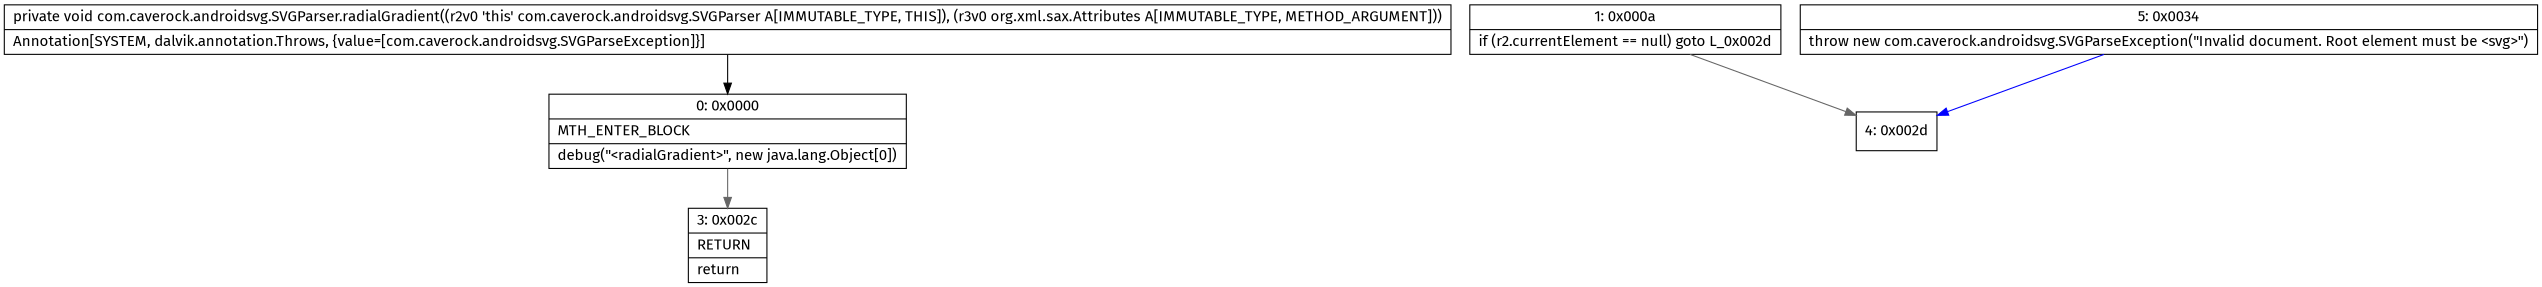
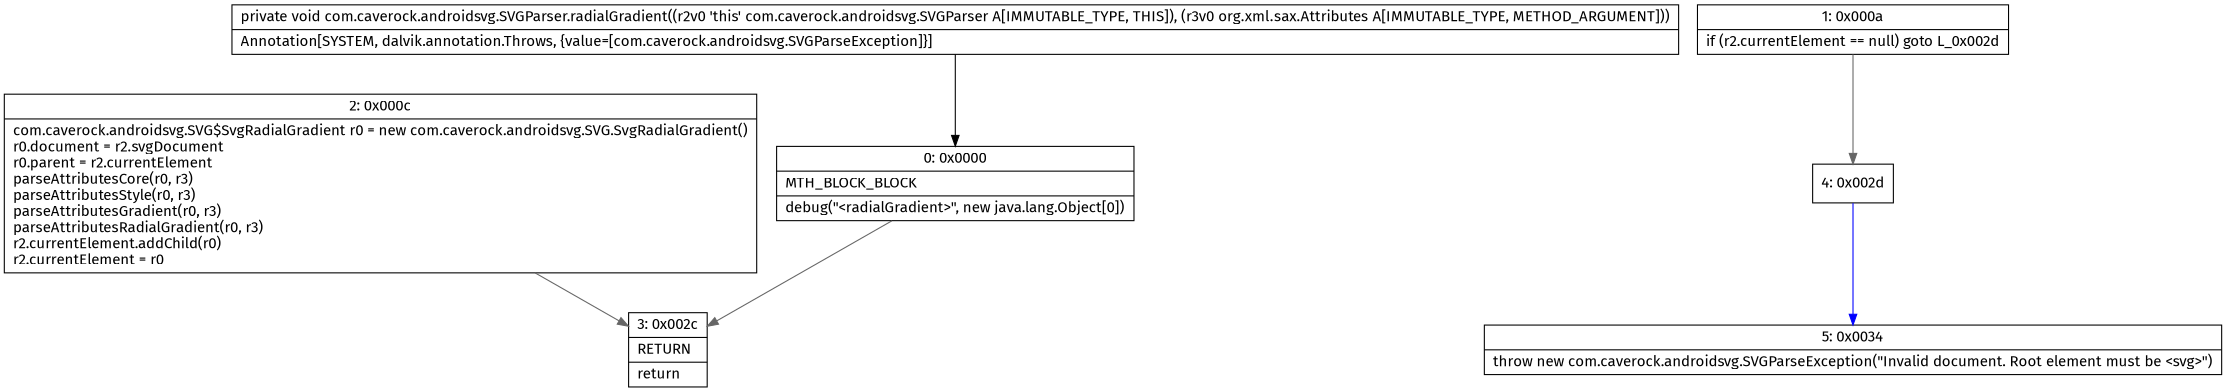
edge "5: 0x0034" -> "4: 0x002d": reversed
node "0: 0x0000": text "MTH_ENTER_BLOCK" -> "MTH_BLOCK_BLOCK"
node "2: 0x000c": added
